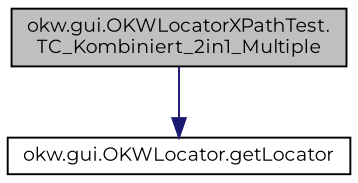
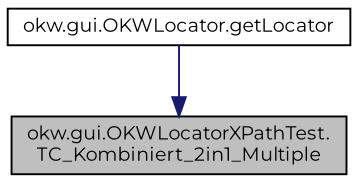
edge "okw.gui.OKWLocatorXPathTest. TC_Kombiniert_2in1_Multiple" -> "okw.gui.OKWLocator.getLocator": reversed
